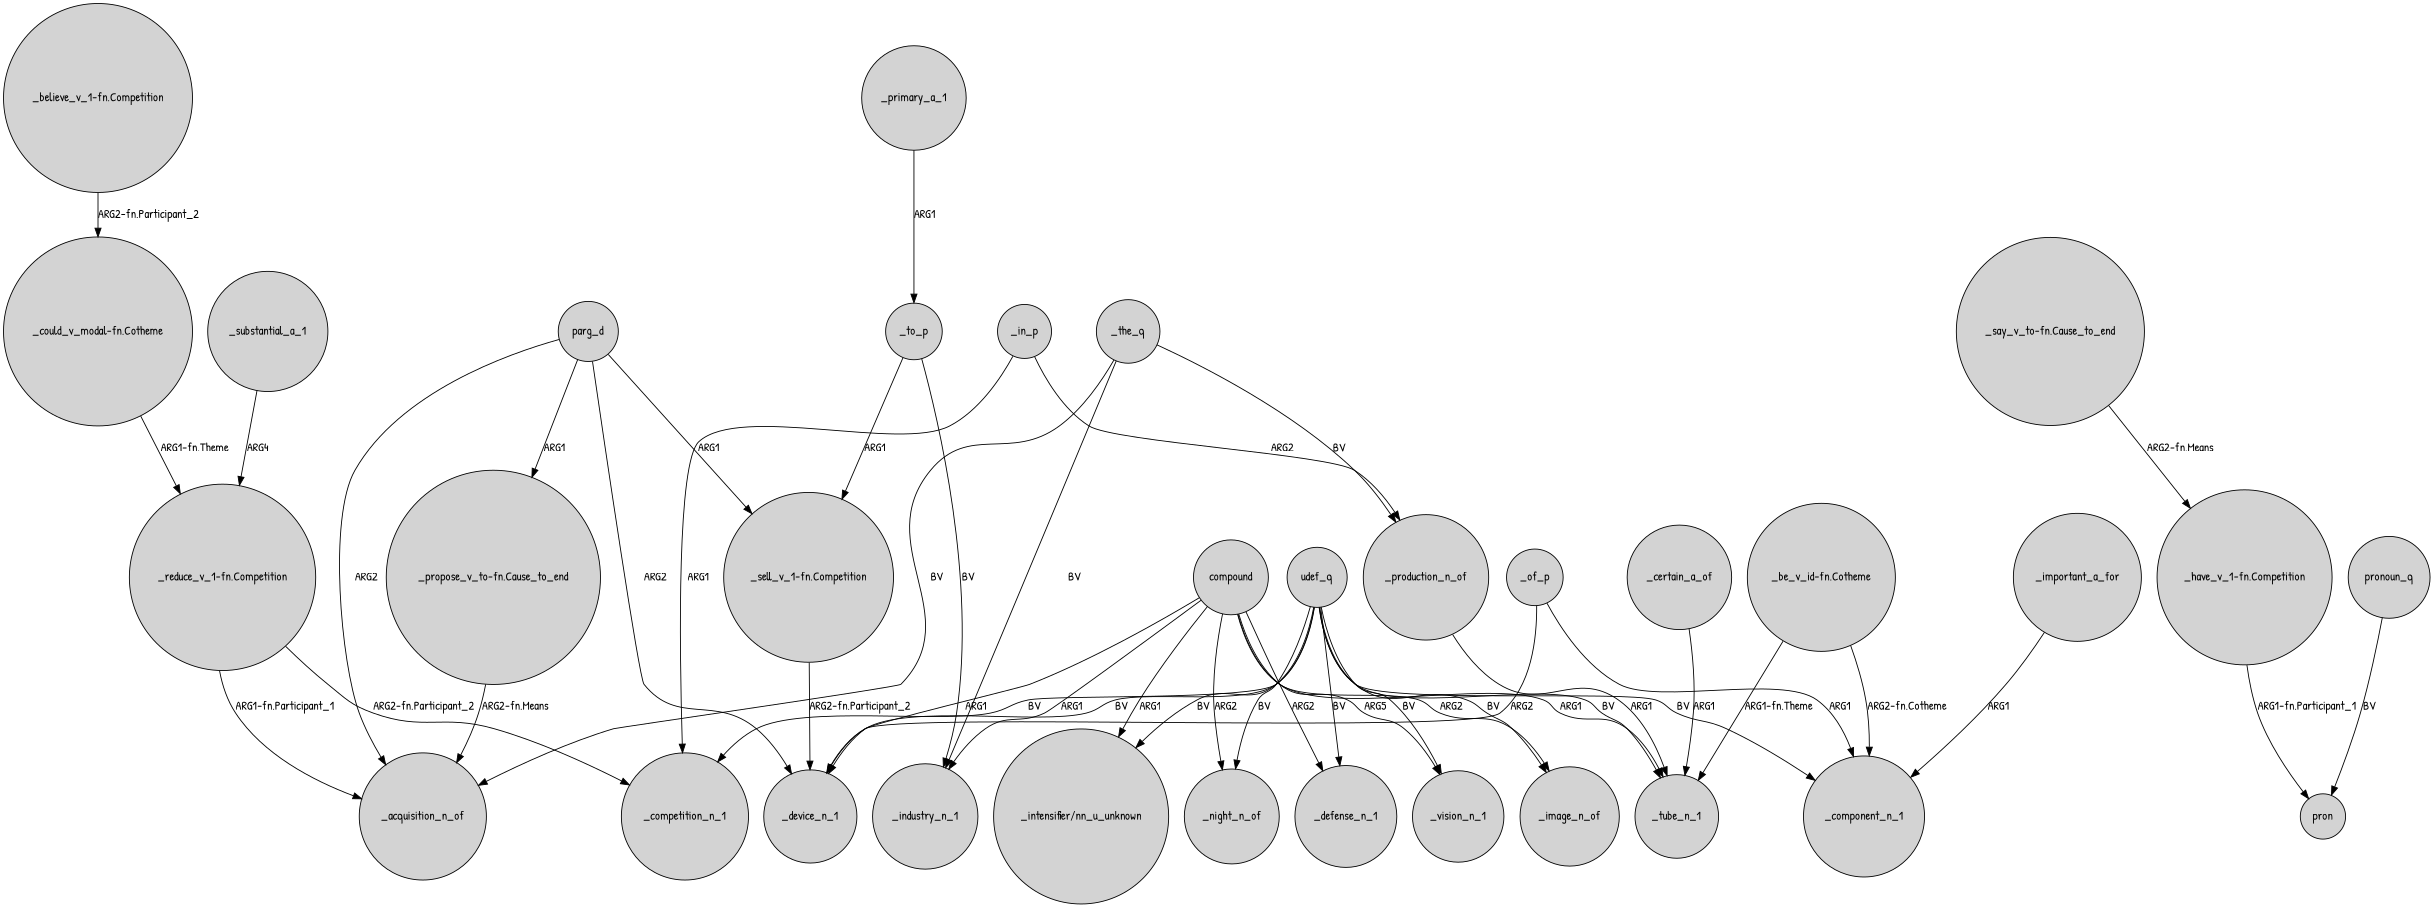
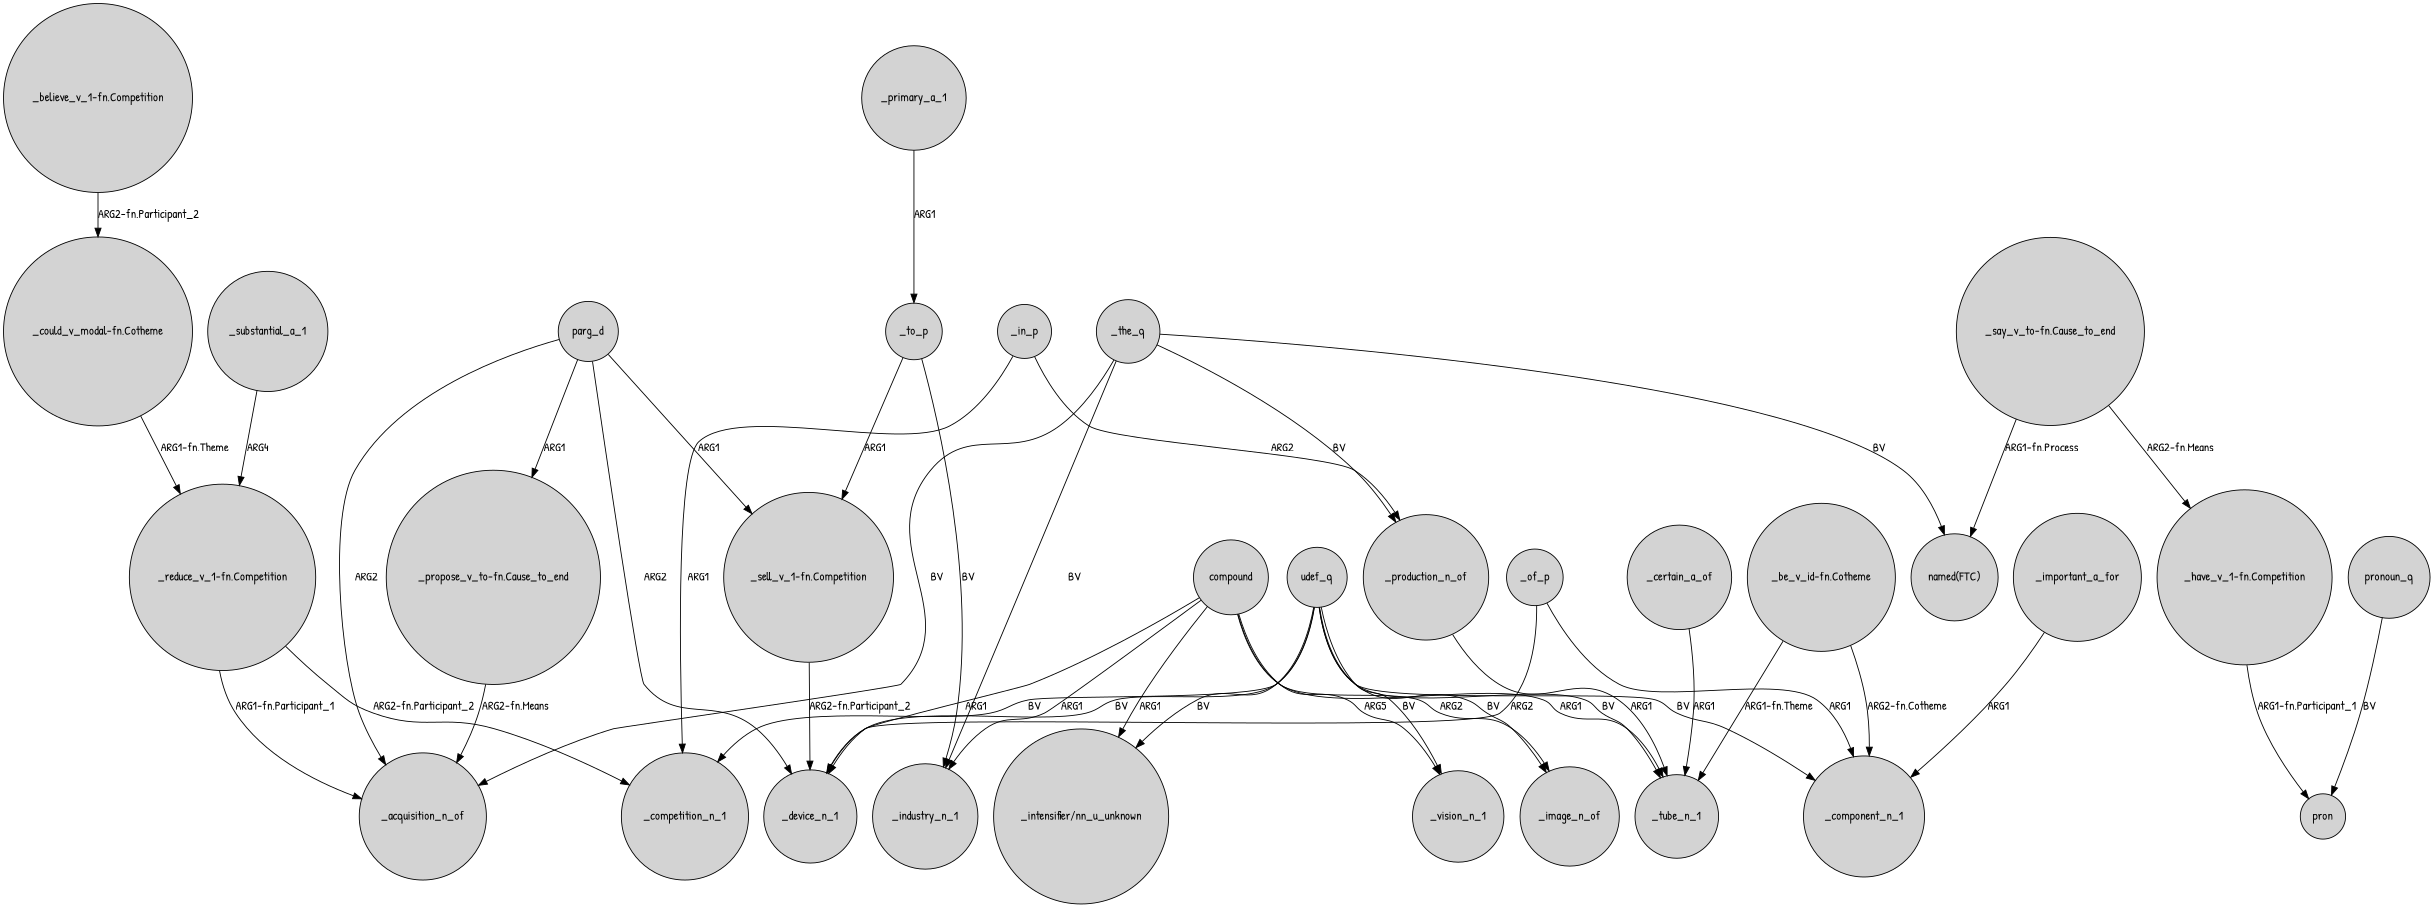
node "named(FTC)": added
node "_night_n_of": removed
node "_defense_n_1": removed
